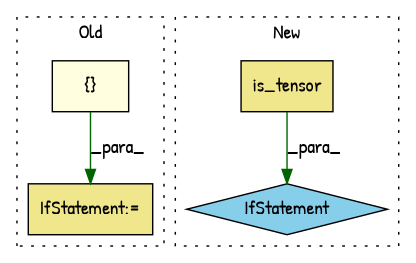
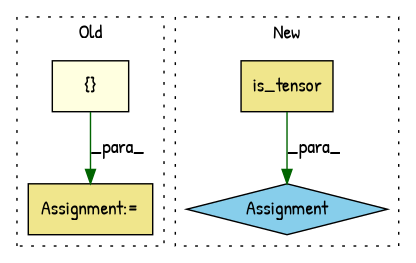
node "IfStatement:=": label "IfStatement:=" -> "Assignment:="
node "IfStatement": label "IfStatement" -> "Assignment"
